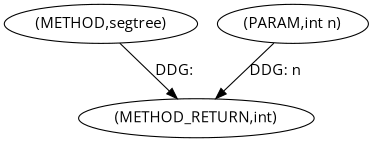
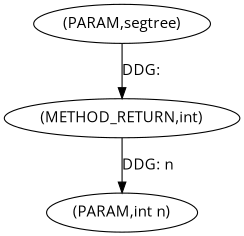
node "(METHOD,segtree)": label "(METHOD,segtree)" -> "(PARAM,segtree)"
edge "(PARAM,int n)" -> "(METHOD_RETURN,int)": reversed
